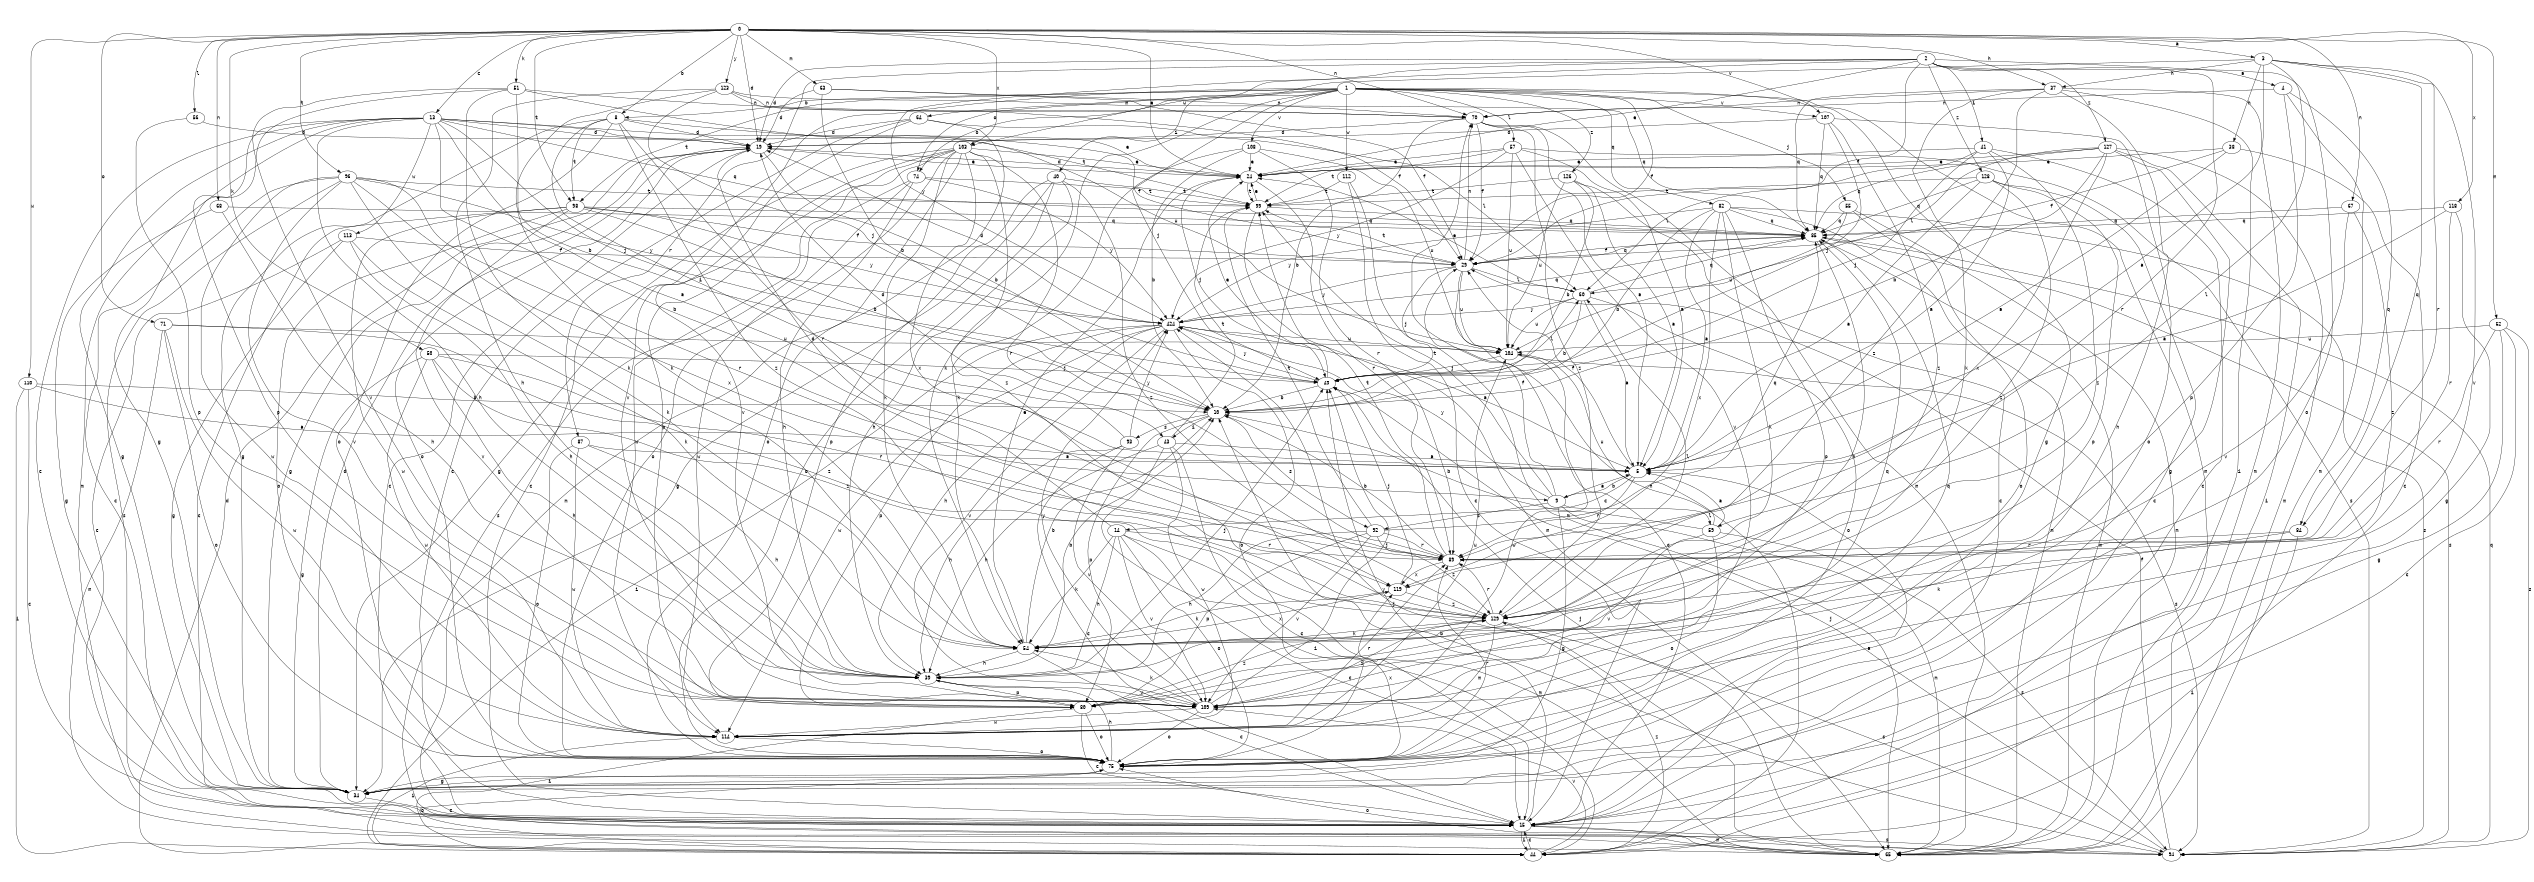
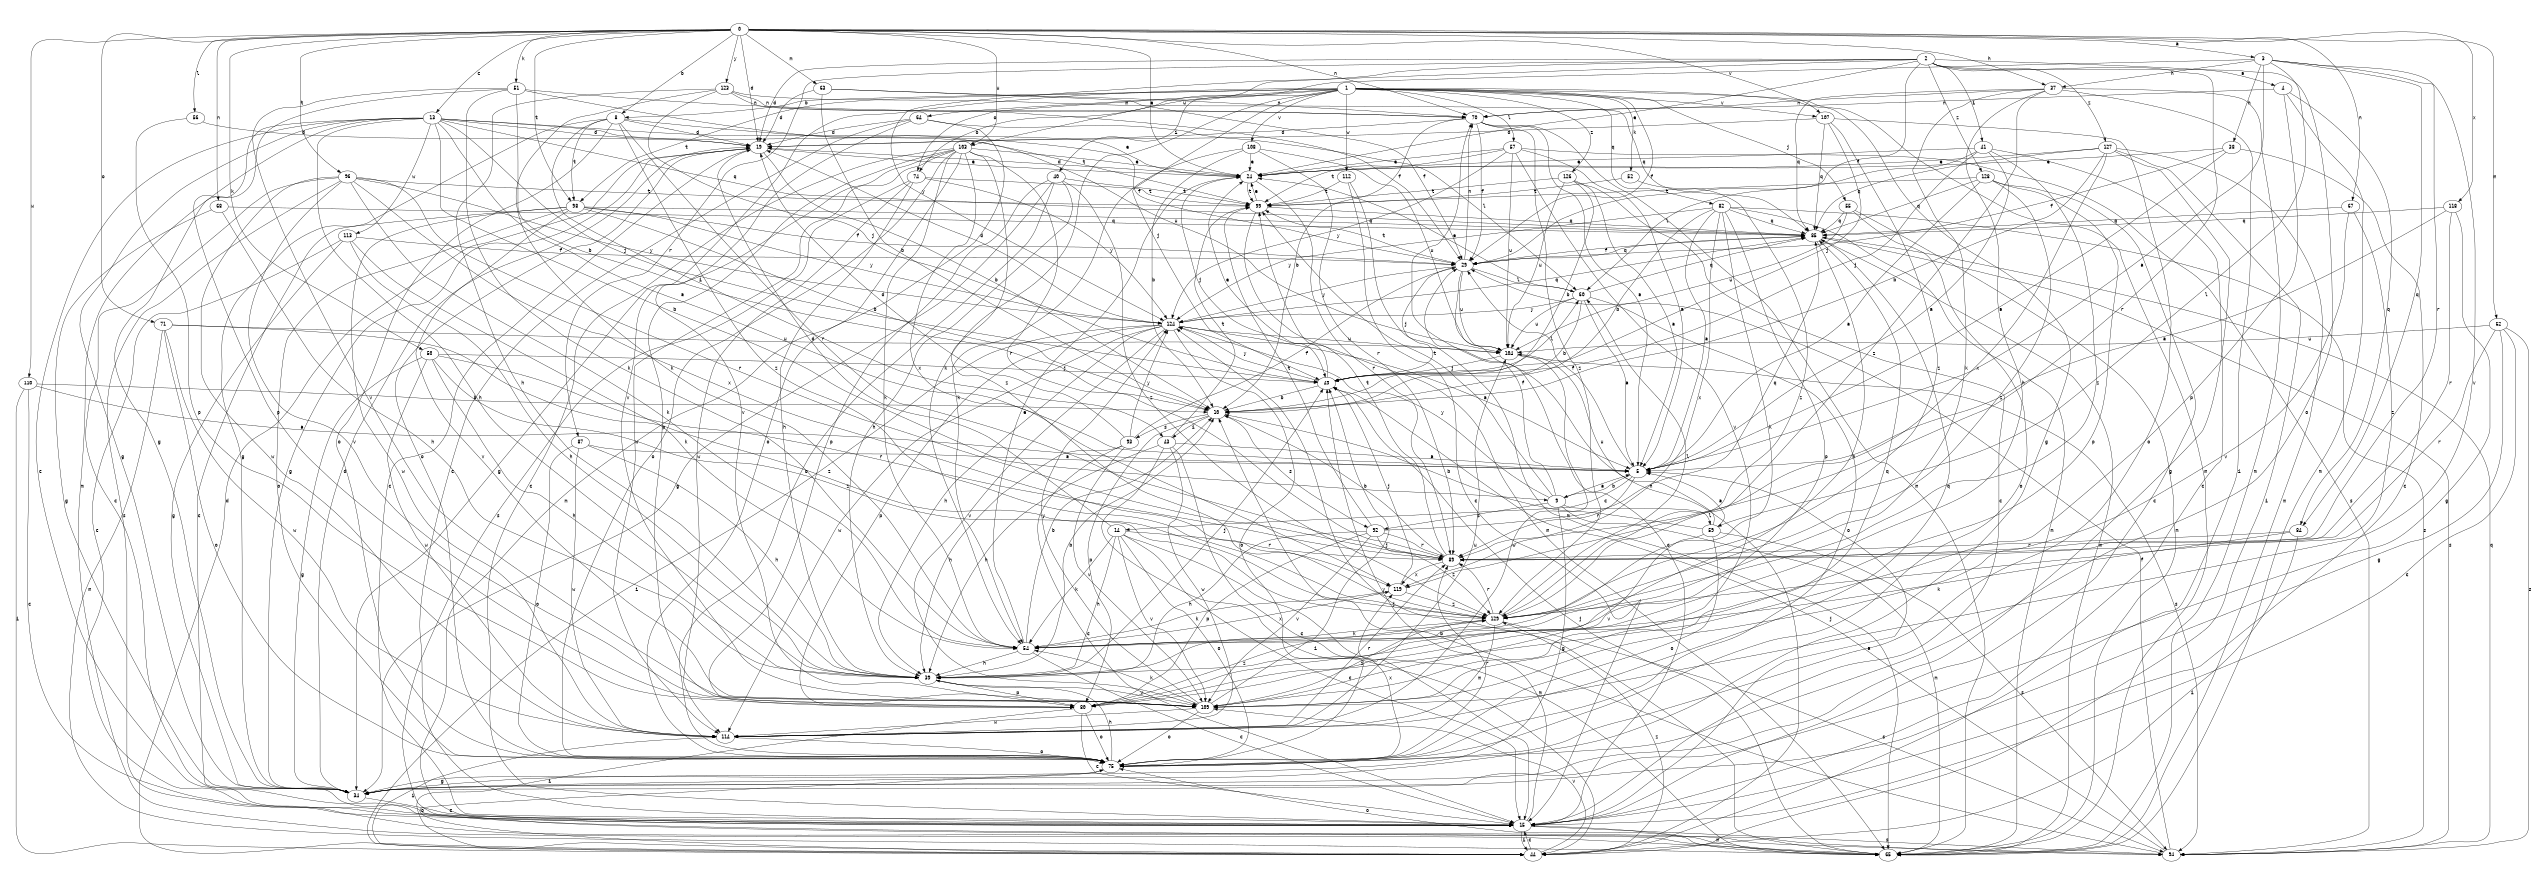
edge "0" -> "103": label "x" -> "u"
node "52": added
edge "127" -> "60": removed, label "l"
node "424": label "424" -> "124"
edge "93" -> "29": added, label "f"
edge "37" -> "75": now "37" -> "39"
